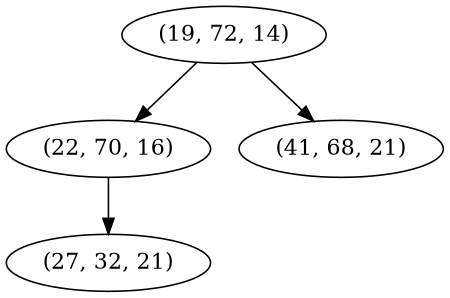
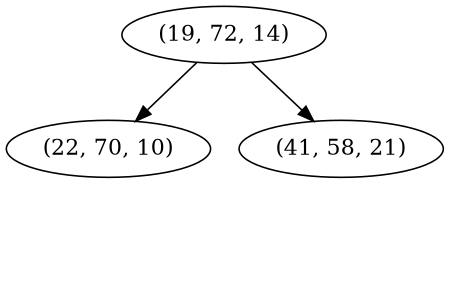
node "(22, 70, 16)": label "(22, 70, 16)" -> "(22, 70, 10)"
node "(41, 68, 21)": label "(41, 68, 21)" -> "(41, 58, 21)"
node "(27, 32, 21)": removed
